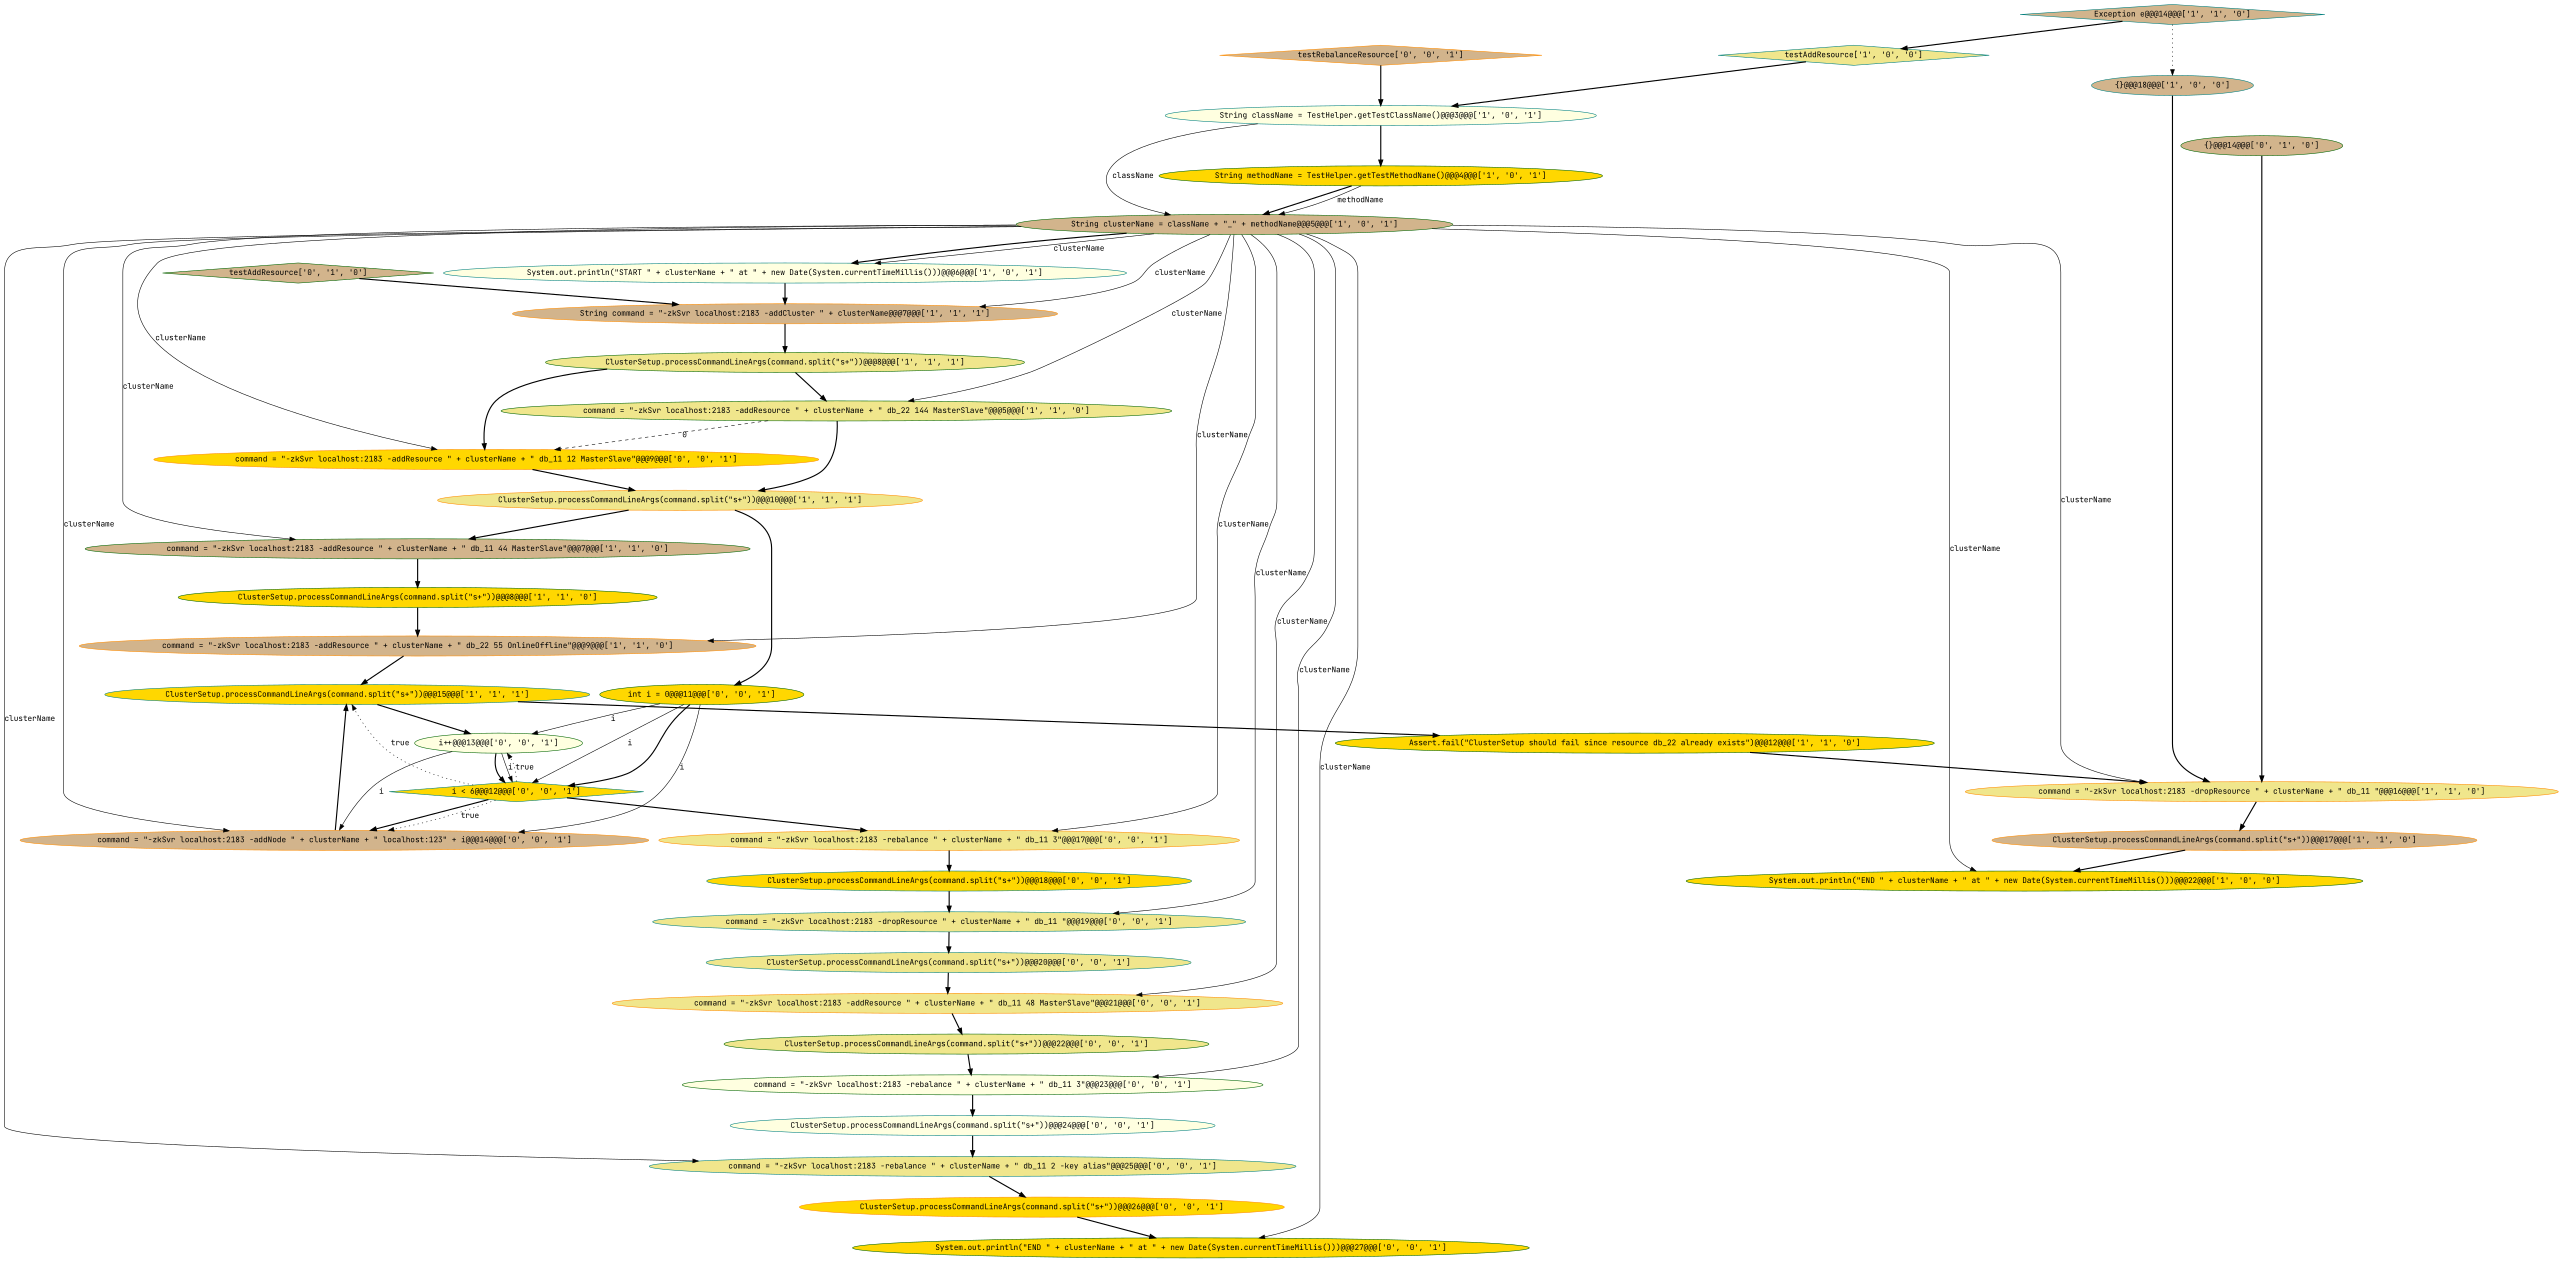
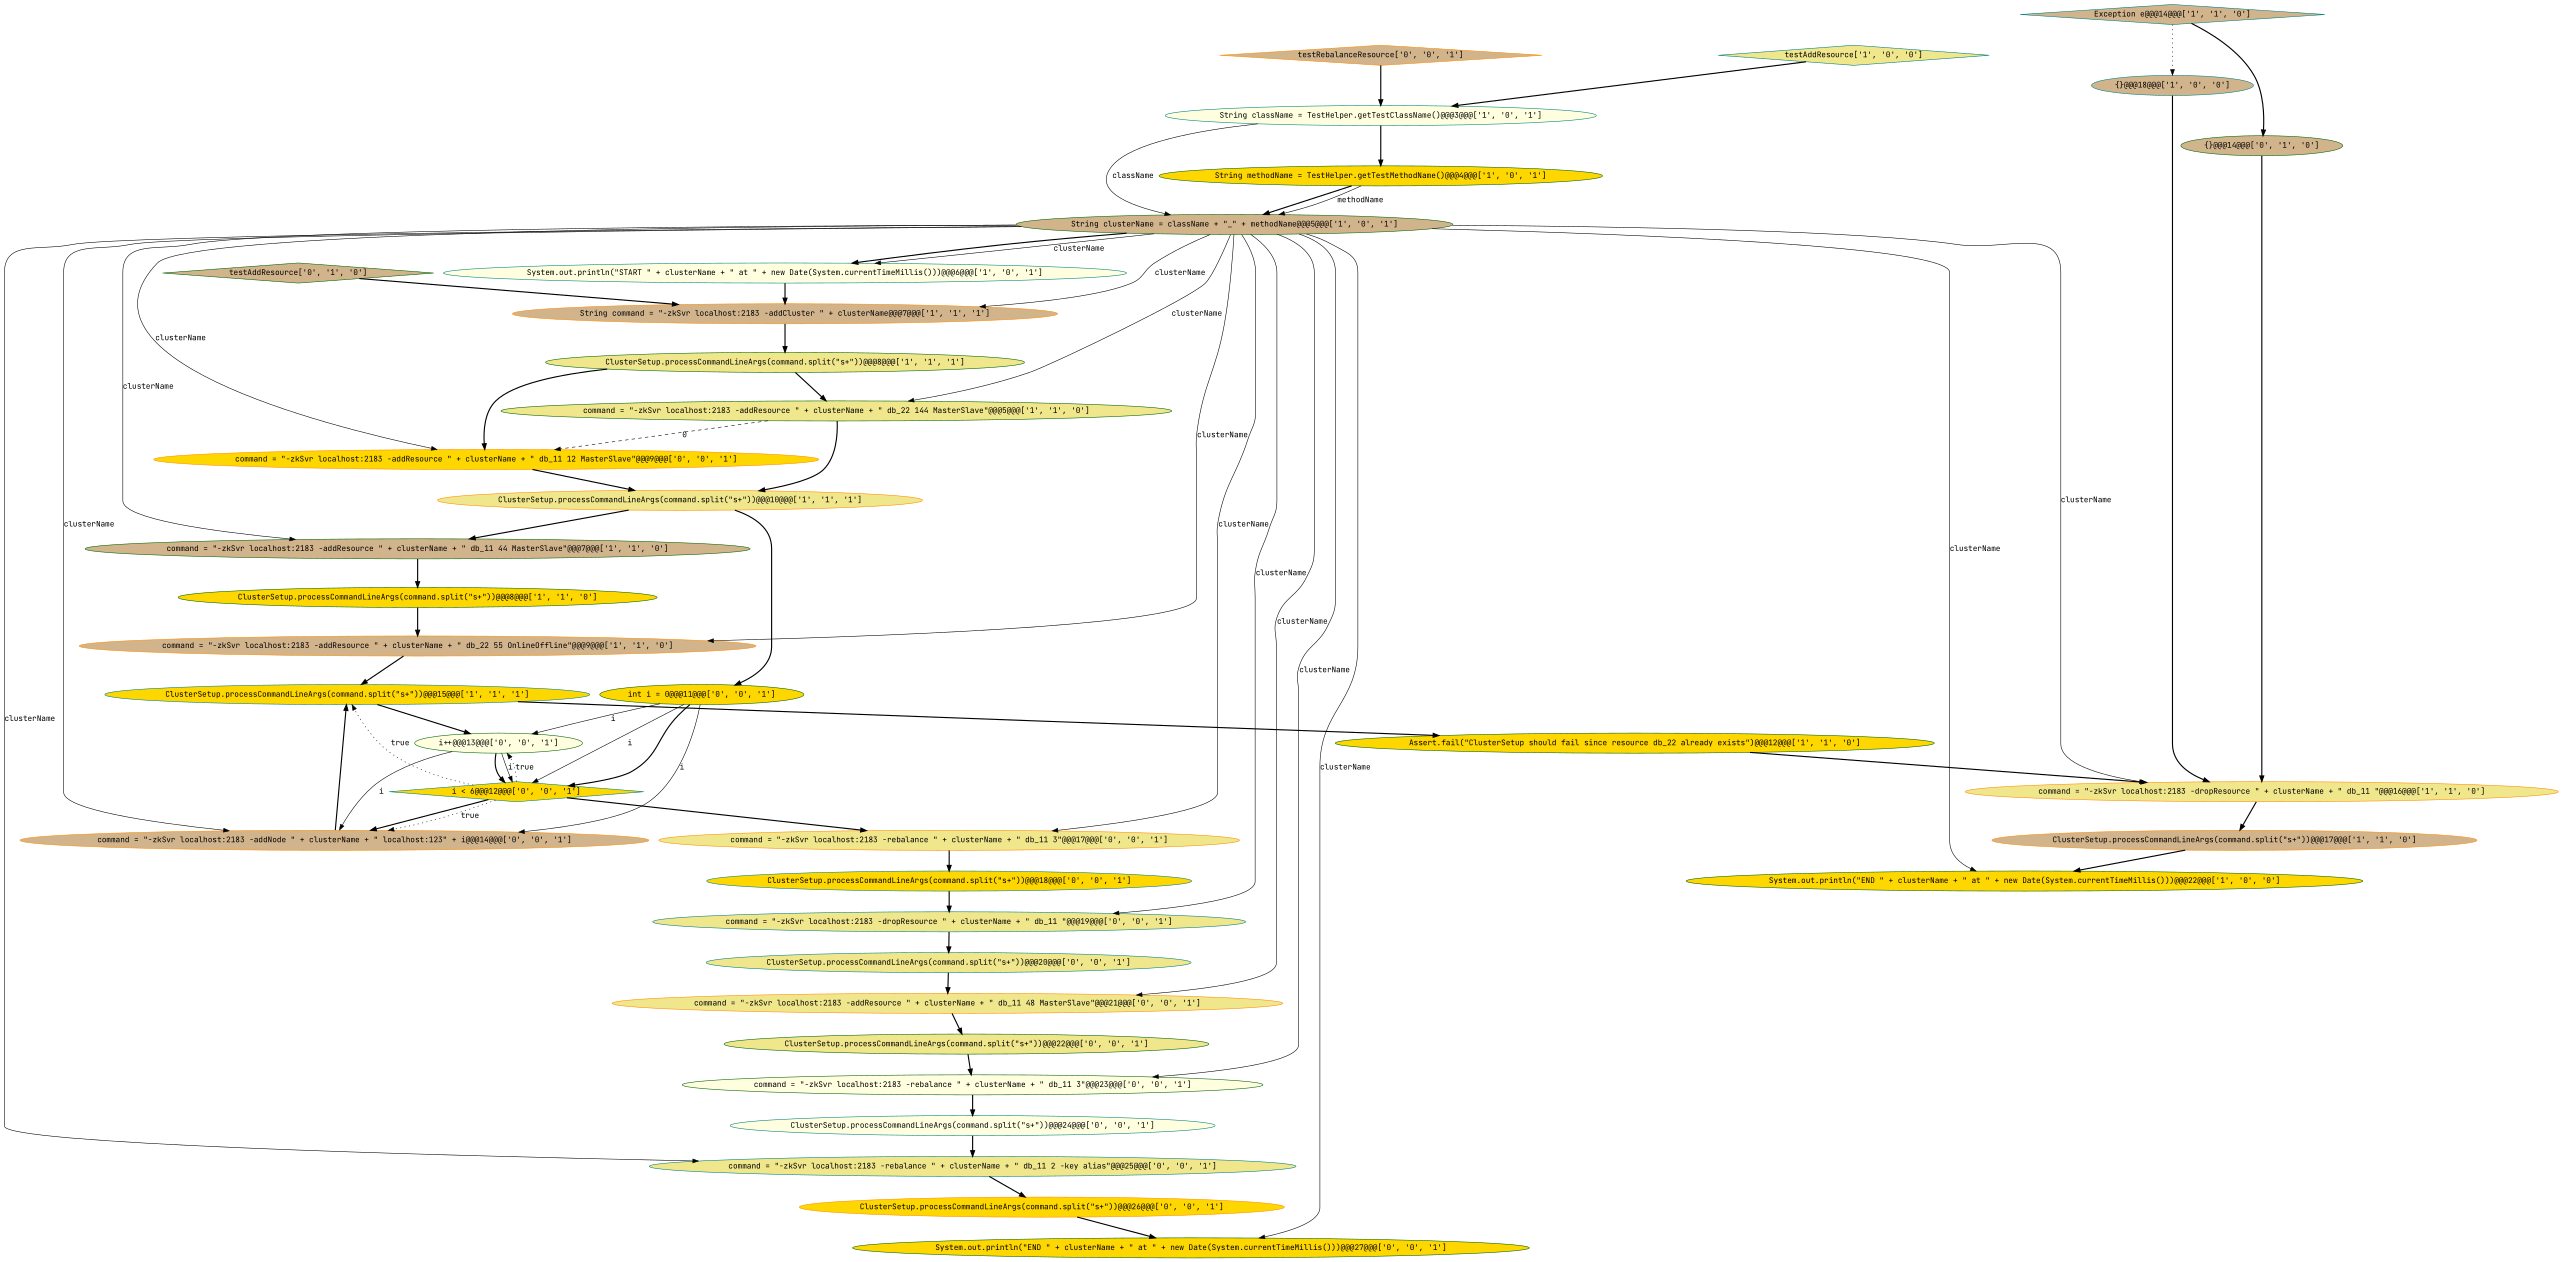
edge "Exception e@@@14@@@['1', '1', '0']" -> "testAddResource['1', '0', '0']": now "Exception e@@@14@@@['1', '1', '0']" -> "{}@@@14@@@['0', '1', '0']"
